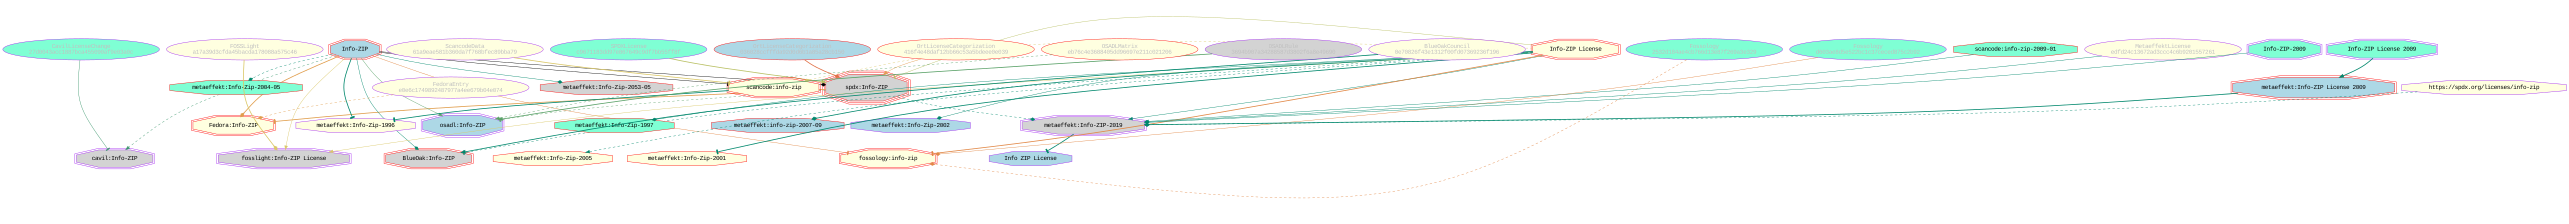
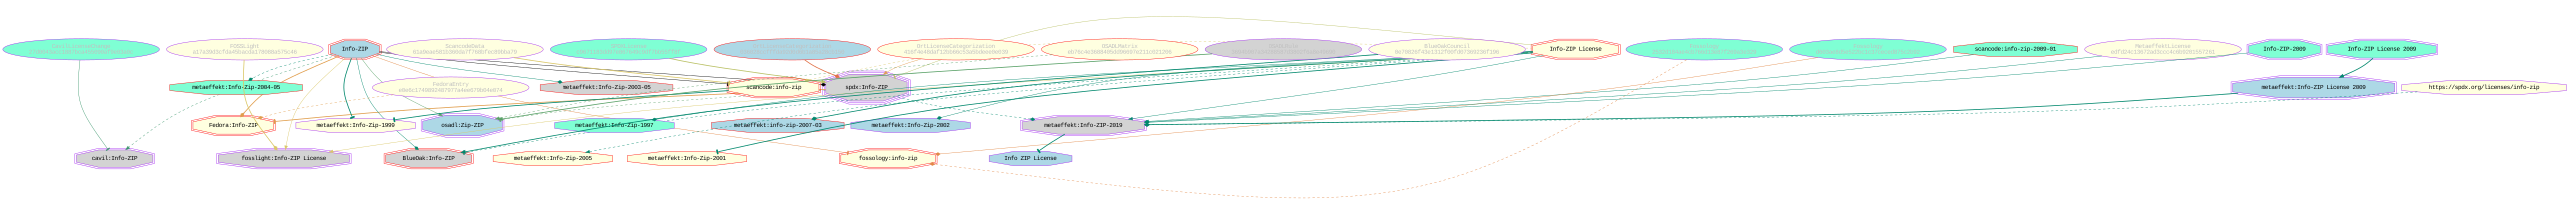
node "metaeffekt:Info-Zip-2053-05": label "metaeffekt:Info-Zip-2053-05" -> "metaeffekt:Info-Zip-2003-05"
node "spdx:Info-ZIP": color red -> purple
node "metaeffekt:Info-ZIP License 2009": color red -> purple
edge "Info-ZIP License" -> "fossology:info-zip": removed
node "metaeffekt:Info-Zip-1996": label "metaeffekt:Info-Zip-1996" -> "metaeffekt:Info-Zip-1999"
node "osadl:Info-ZIP": label "osadl:Info-ZIP" -> "osadl:Zip-ZIP"
node "metaeffekt:Info-Zip-1997": color red -> purple
node "metaeffekt:info-zip-2007-09": label "metaeffekt:info-zip-2007-09" -> "metaeffekt:info-zip-2007-03"
edge "metaeffekt:Info-ZIP-2019" -> "Info ZIP License": reversed
